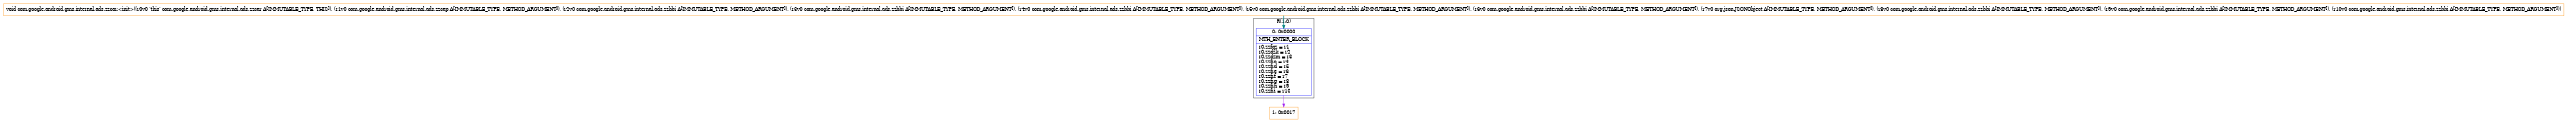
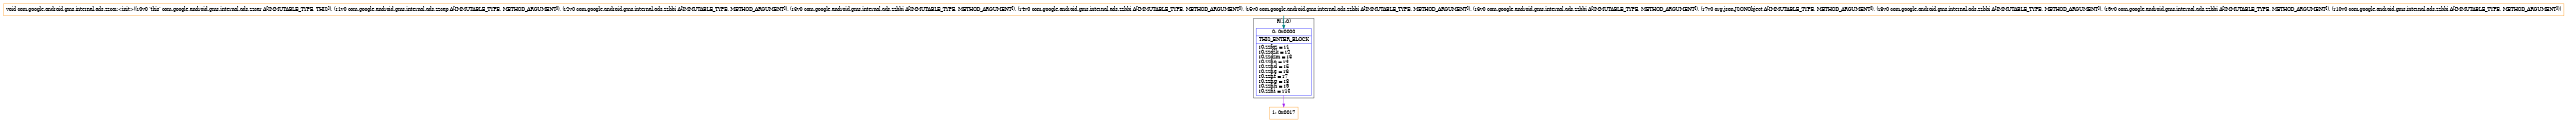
node "0: 0x0000": text "MTH_ENTER_BLOCK" -> "THIS_ENTER_BLOCK"
